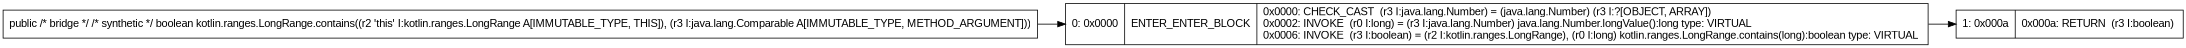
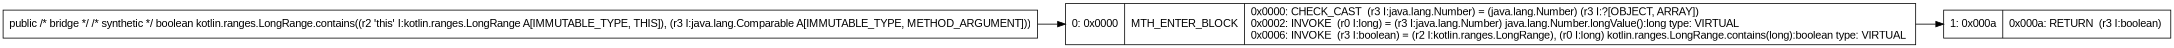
node "0: 0x0000": text "ENTER_ENTER_BLOCK" -> "MTH_ENTER_BLOCK"
